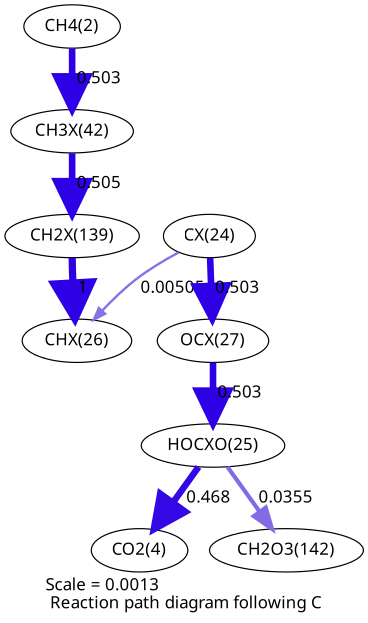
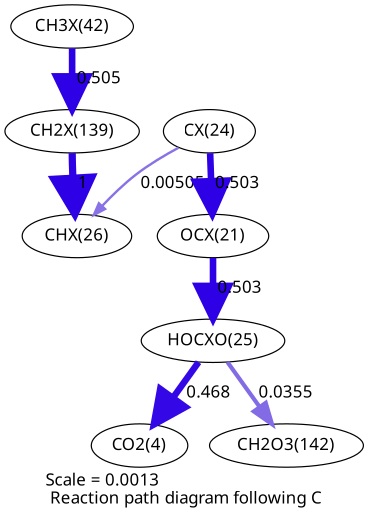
node "CH4(2)": removed
node "OCX(27)": label "OCX(27)" -> "OCX(21)"
